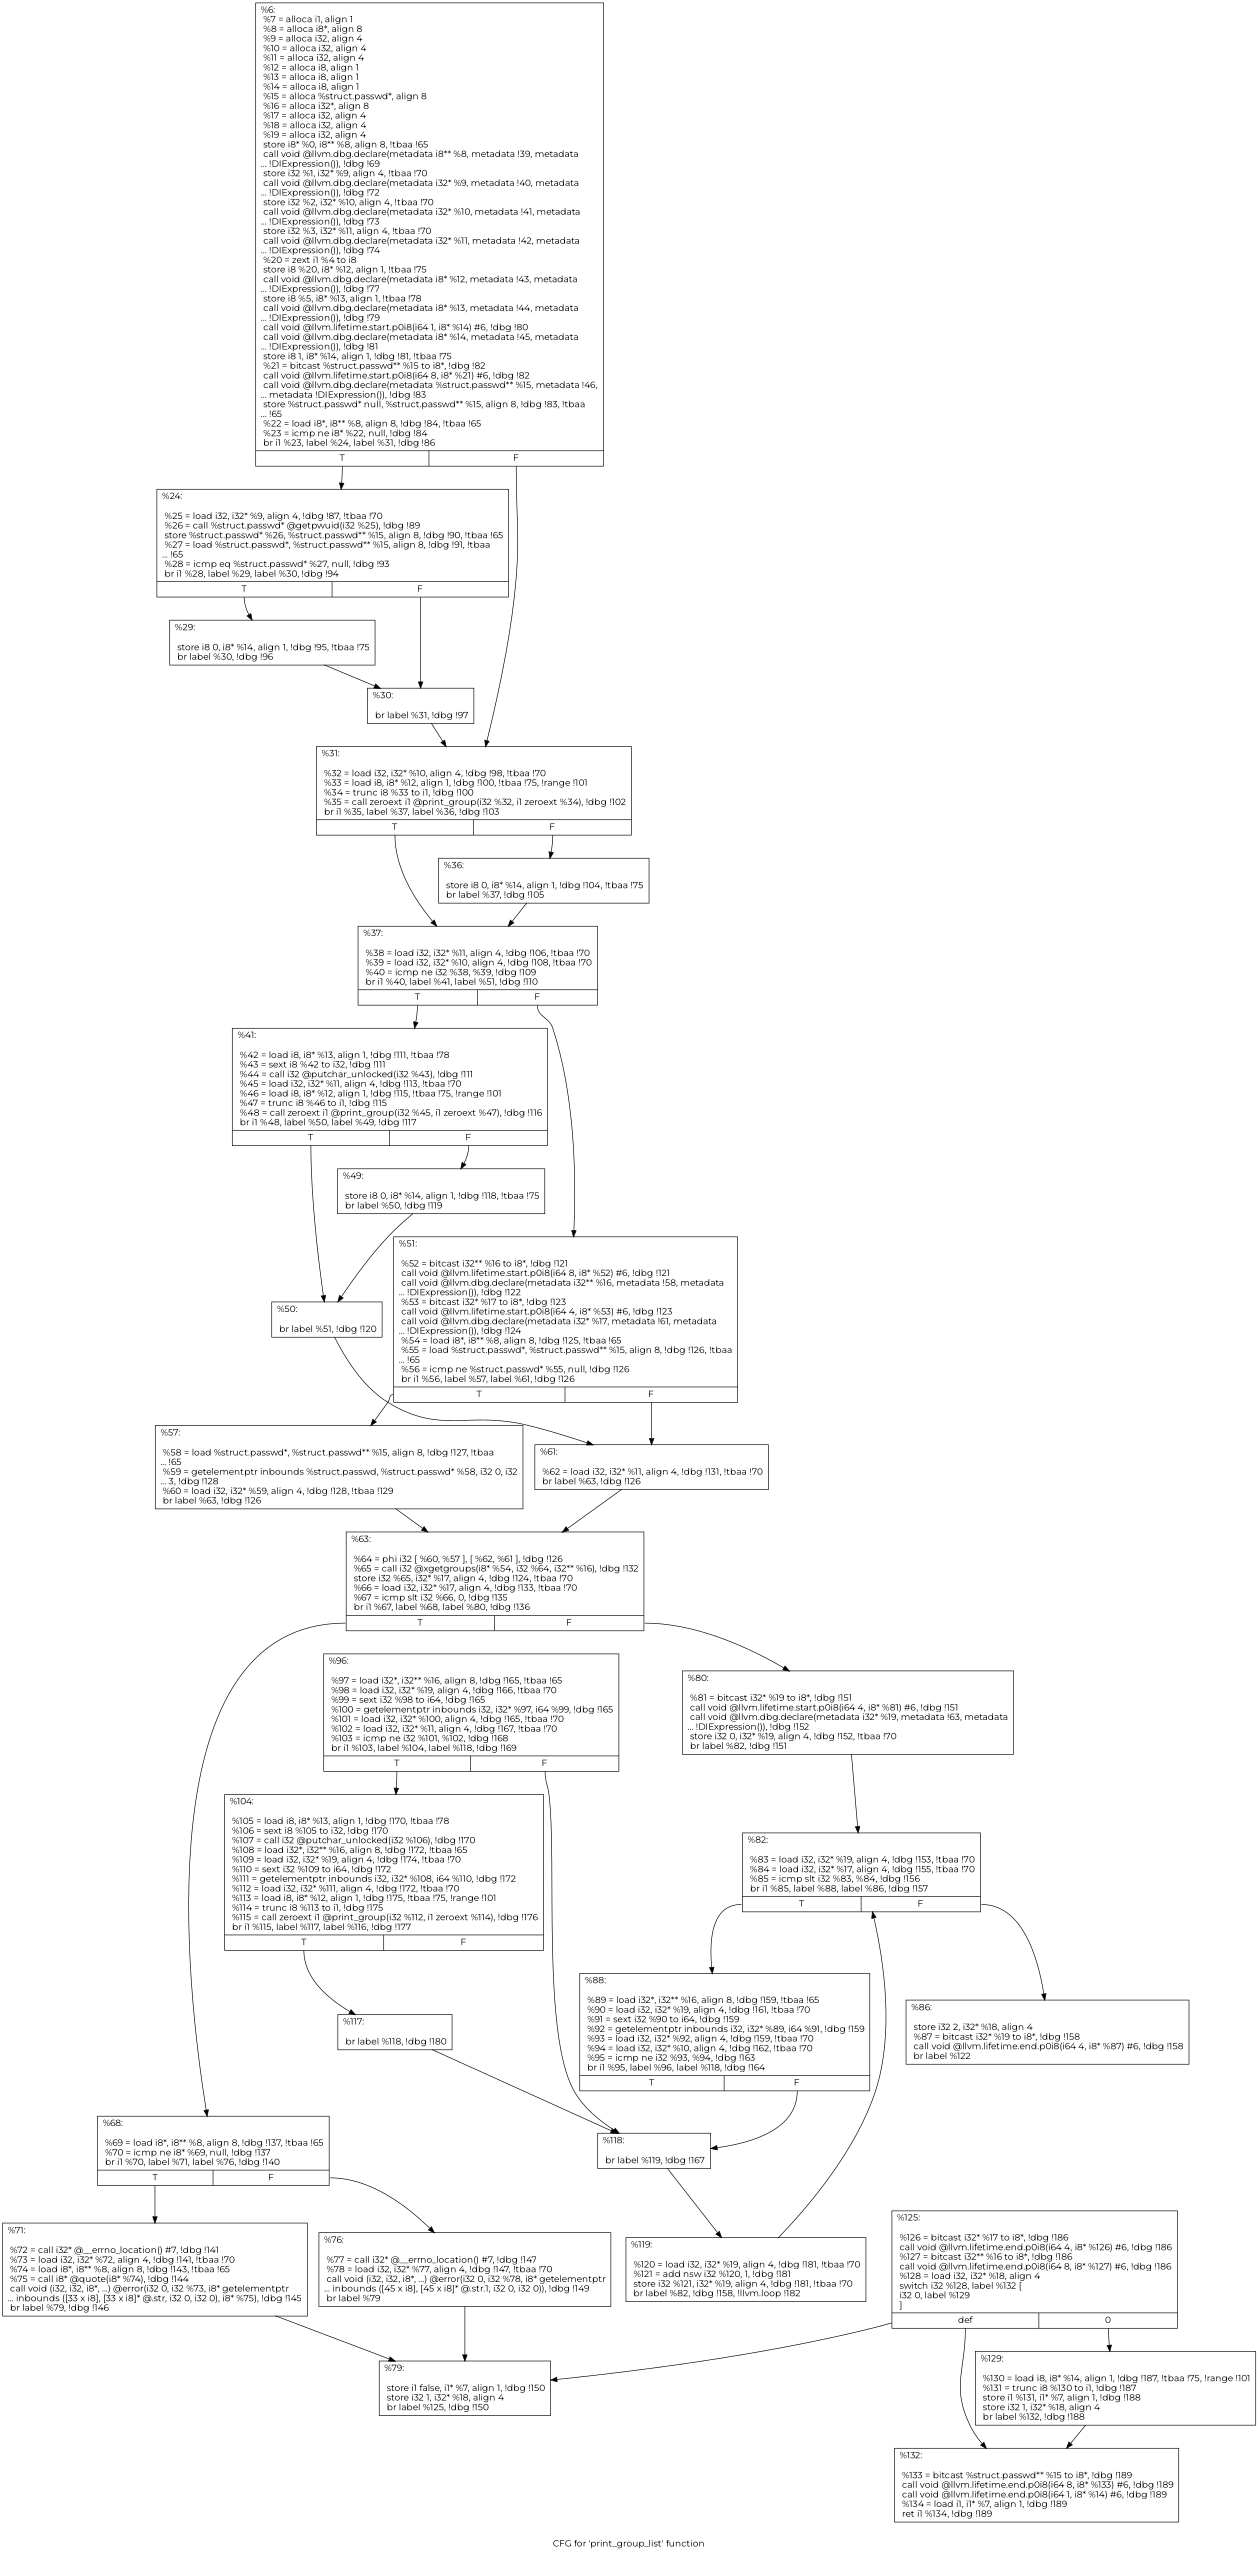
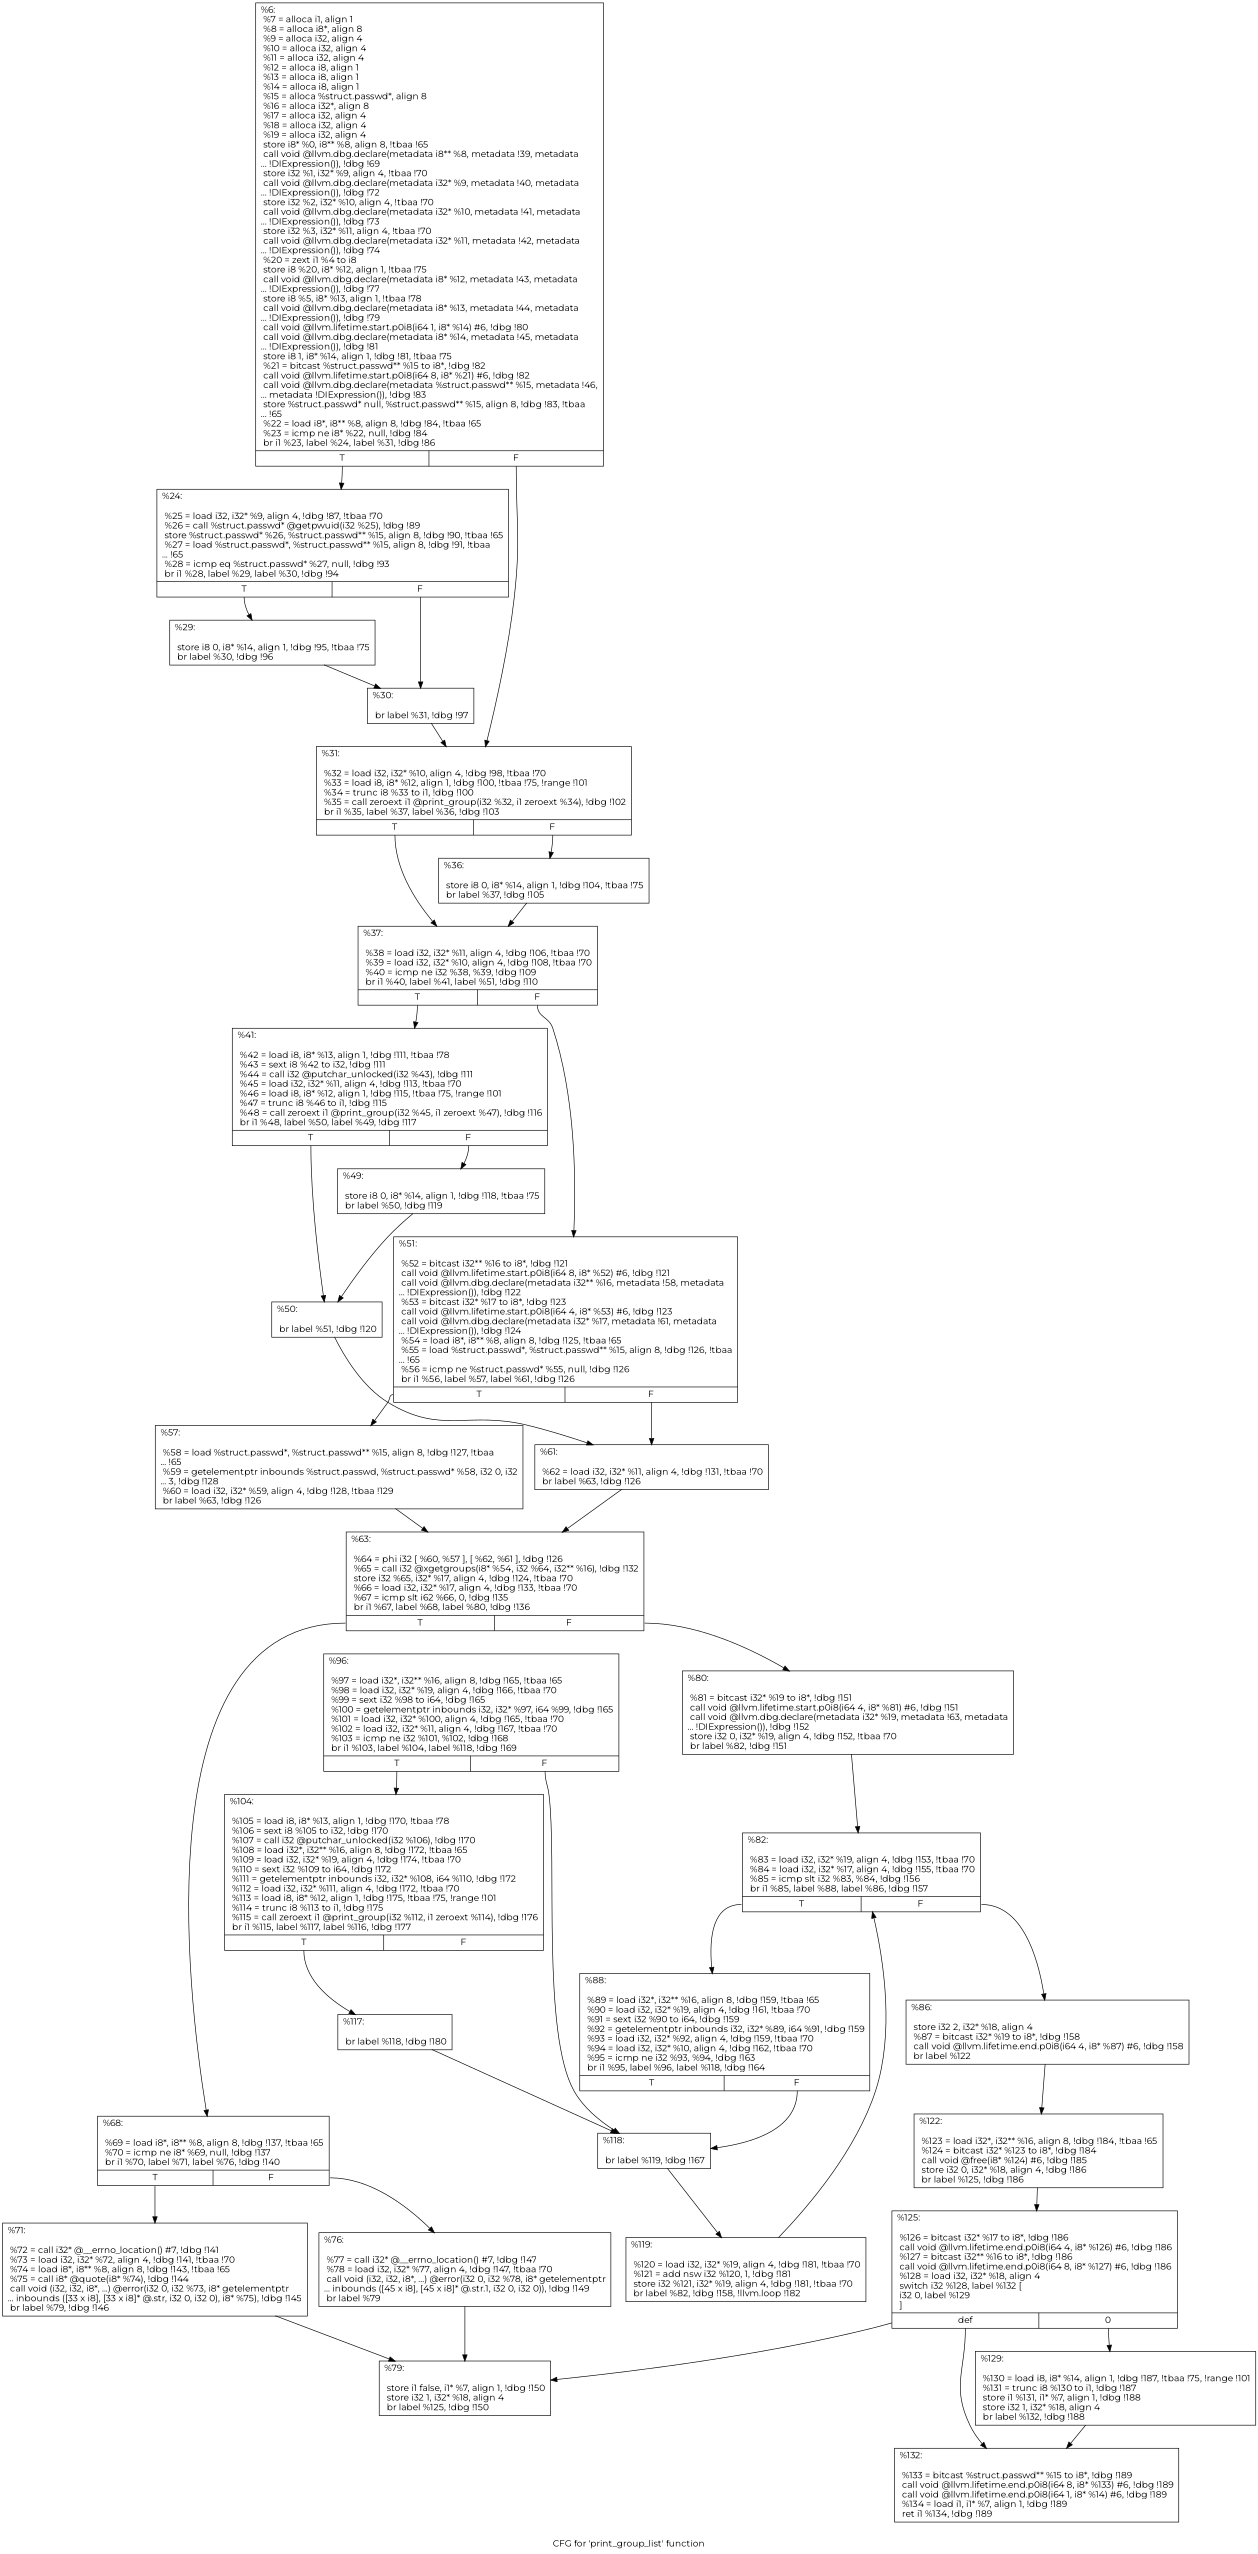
node "%63:": text "%67 = icmp slt i32 %66, 0, !dbg !135" -> "%67 = icmp slt i62 %66, 0, !dbg !135"
node "%122:": added
